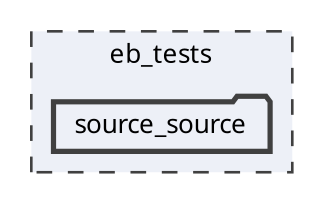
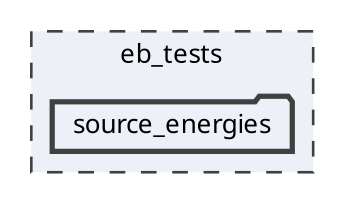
node "source_source": label "source_source" -> "source_energies"
